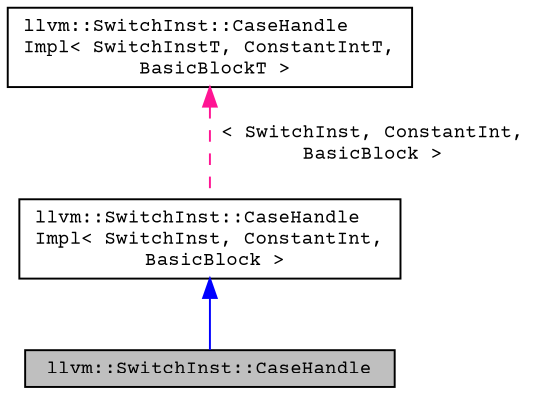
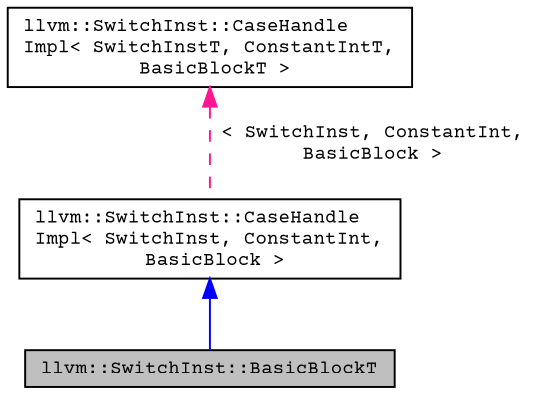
node "llvm::SwitchInst::CaseHandle": label "llvm::SwitchInst::CaseHandle" -> "llvm::SwitchInst::BasicBlockT"
